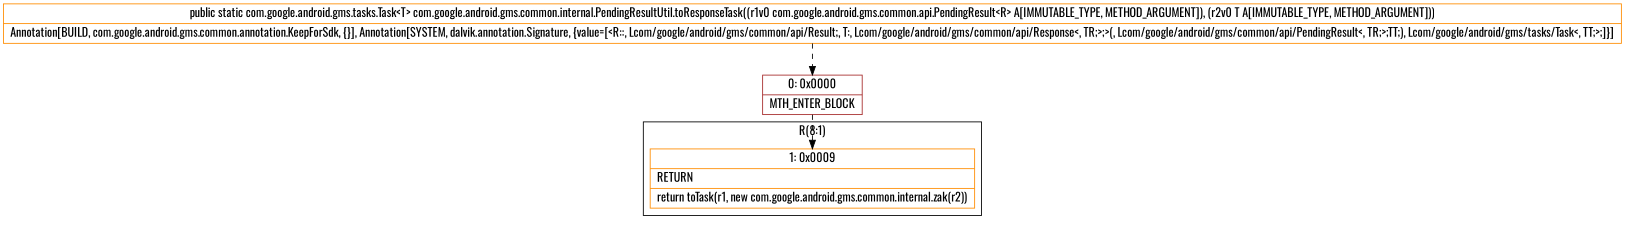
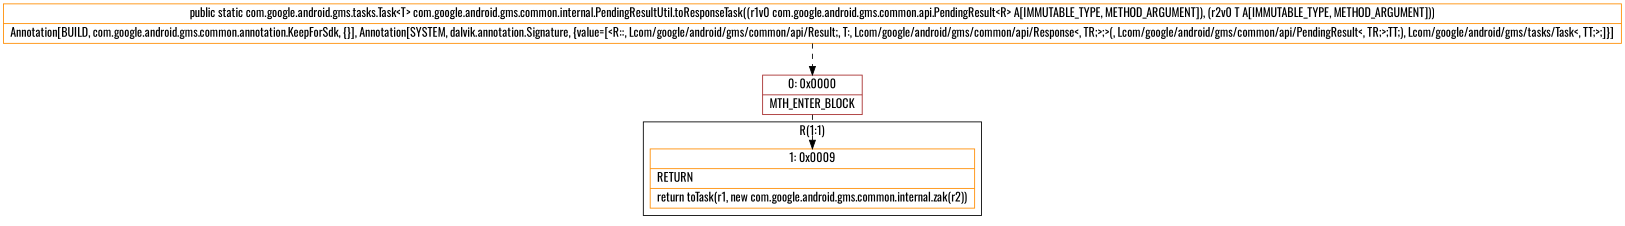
cluster "R(8:1)": label "R(8:1)" -> "R(1:1)"
